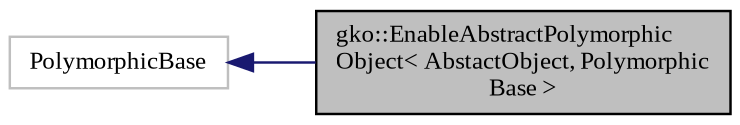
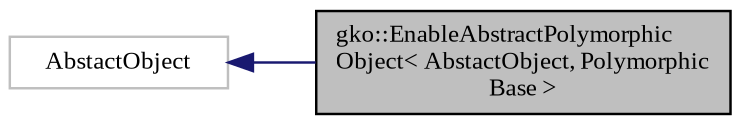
node "PolymorphicBase": label "PolymorphicBase" -> "AbstactObject"
